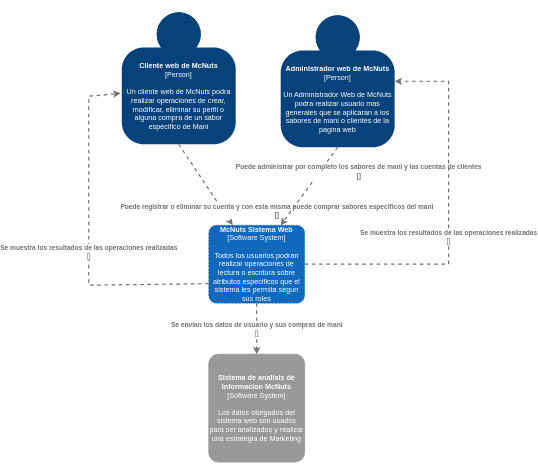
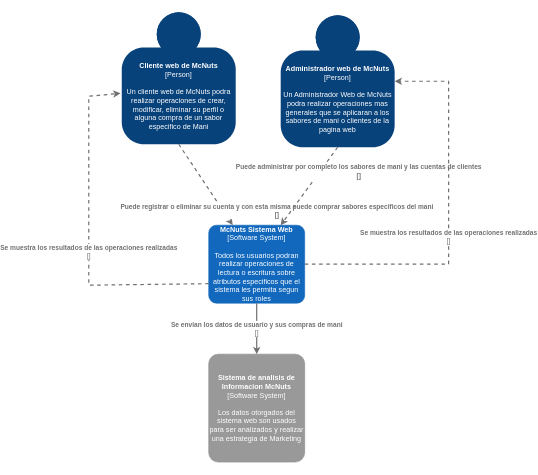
node "Administrador web de McNuts [Person] Un Administrador Web de McNuts podra realizar usuario mas generales que se aplicaran a los sabores de mani o clientes de la pagina web": label "Administrador web de McNuts [Person] Un Administrador Web de McNuts podra realizar usuario mas generales que se aplicaran a los sabores de mani o clientes de la pagina web" -> "Administrador web de McNuts [Person] Un Administrador Web de McNuts podra realizar operaciones mas generales que se aplicaran a los sabores de mani o clientes de la pagina web"
node "McNuts Sistema Web [Software System] Todos los usuarios podran realizar operaciones de lectura o escritura sobre atributos especificos que el sistema les permita segun sus roles": style dashed -> solid
edge "McNuts Sistema Web [Software System] Todos los usuarios podran realizar operaciones de lectura o escritura sobre atributos especificos que el sistema les permita segun sus roles" -> "Sistema de analisis de Informacion McNuts [Software System] Los datos otorgados del sistema web son usados para ser analizados y realizar una estrategia de Marketing": style dashed -> solid
